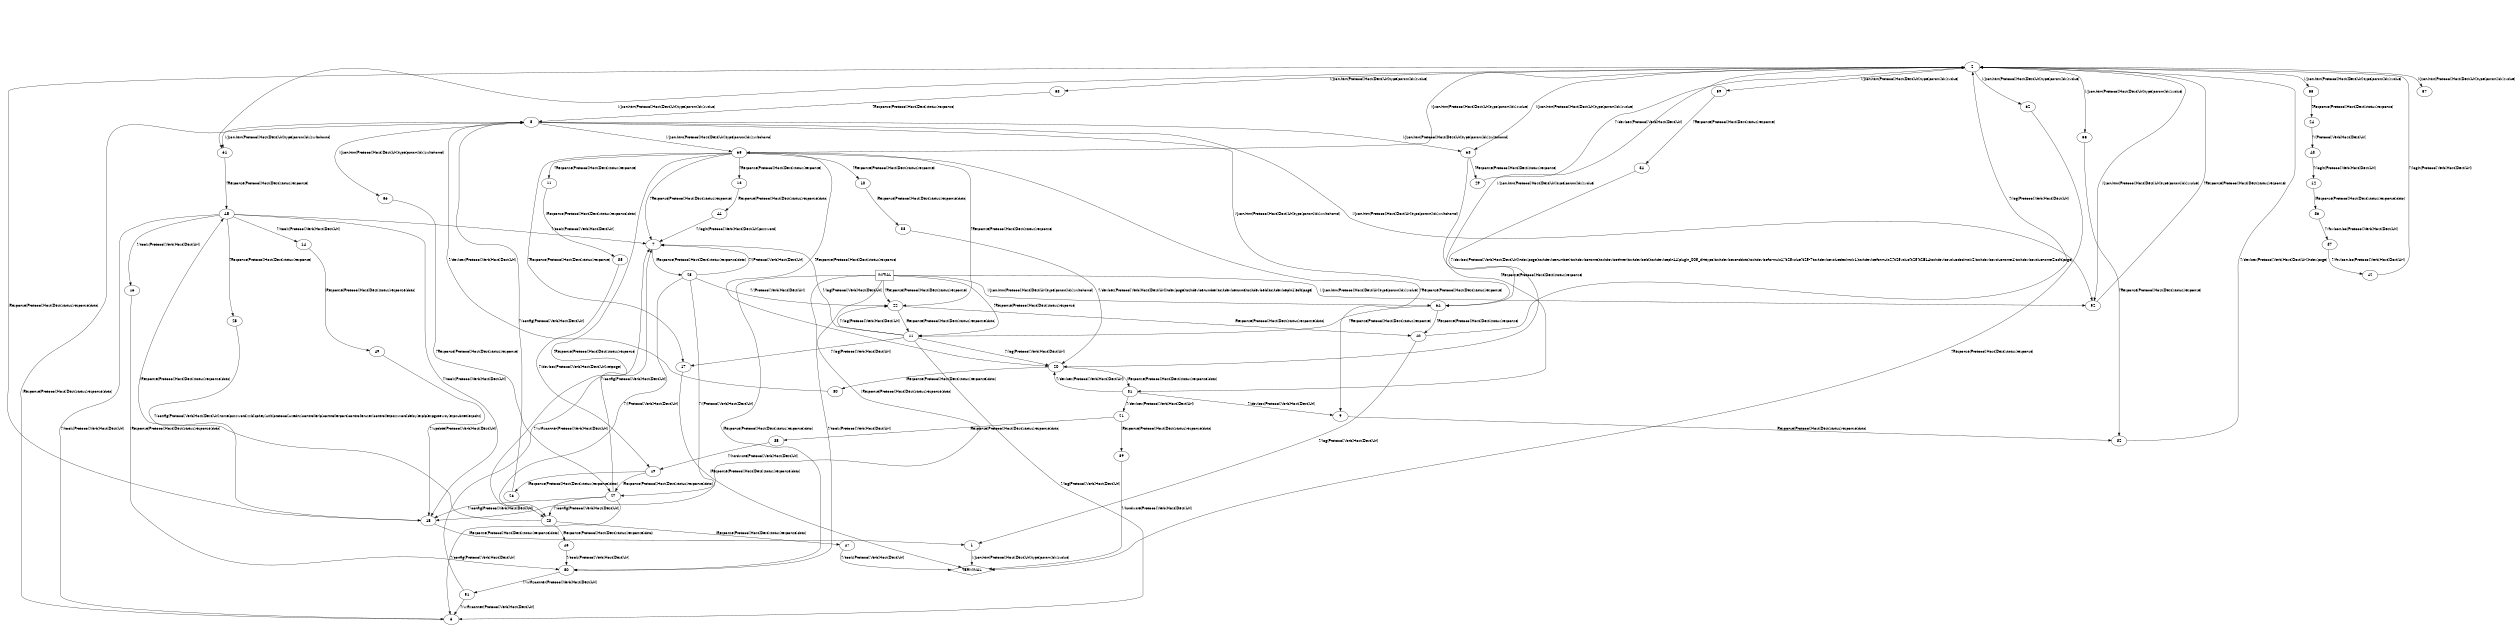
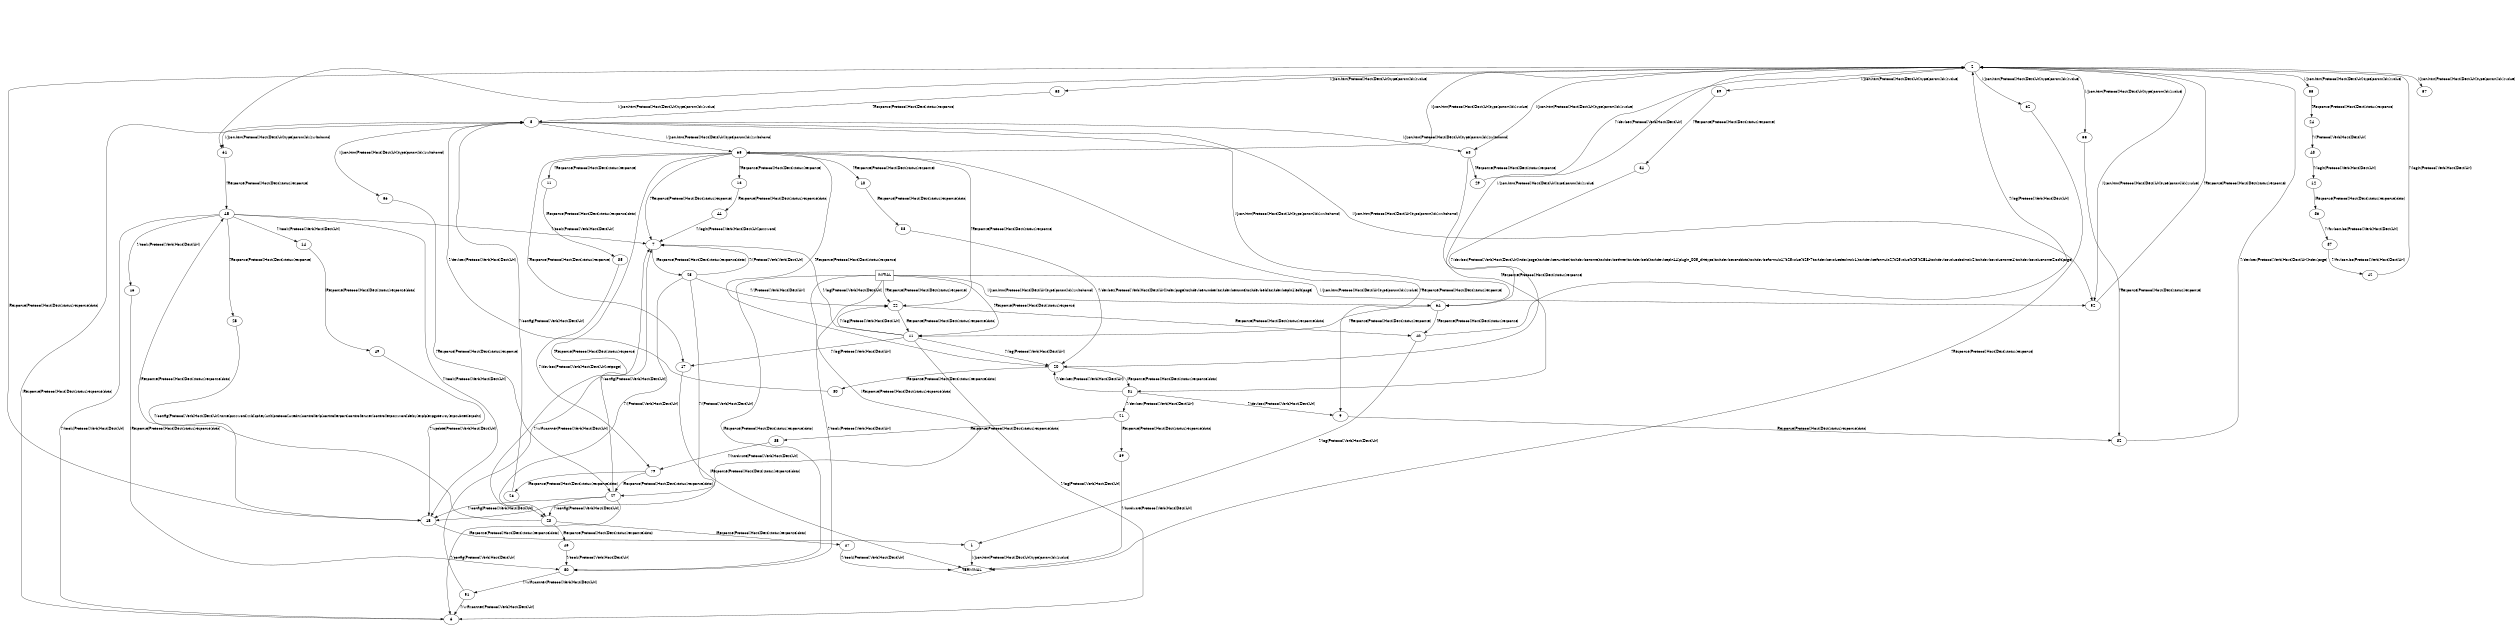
edge "25" -> "7": label "?/(Protocol;Verb;Host;Dest;Uri)" -> "?/(Protocol;Verb;Verb;Dest;Uri)"
node "19": label "19" -> "79"
